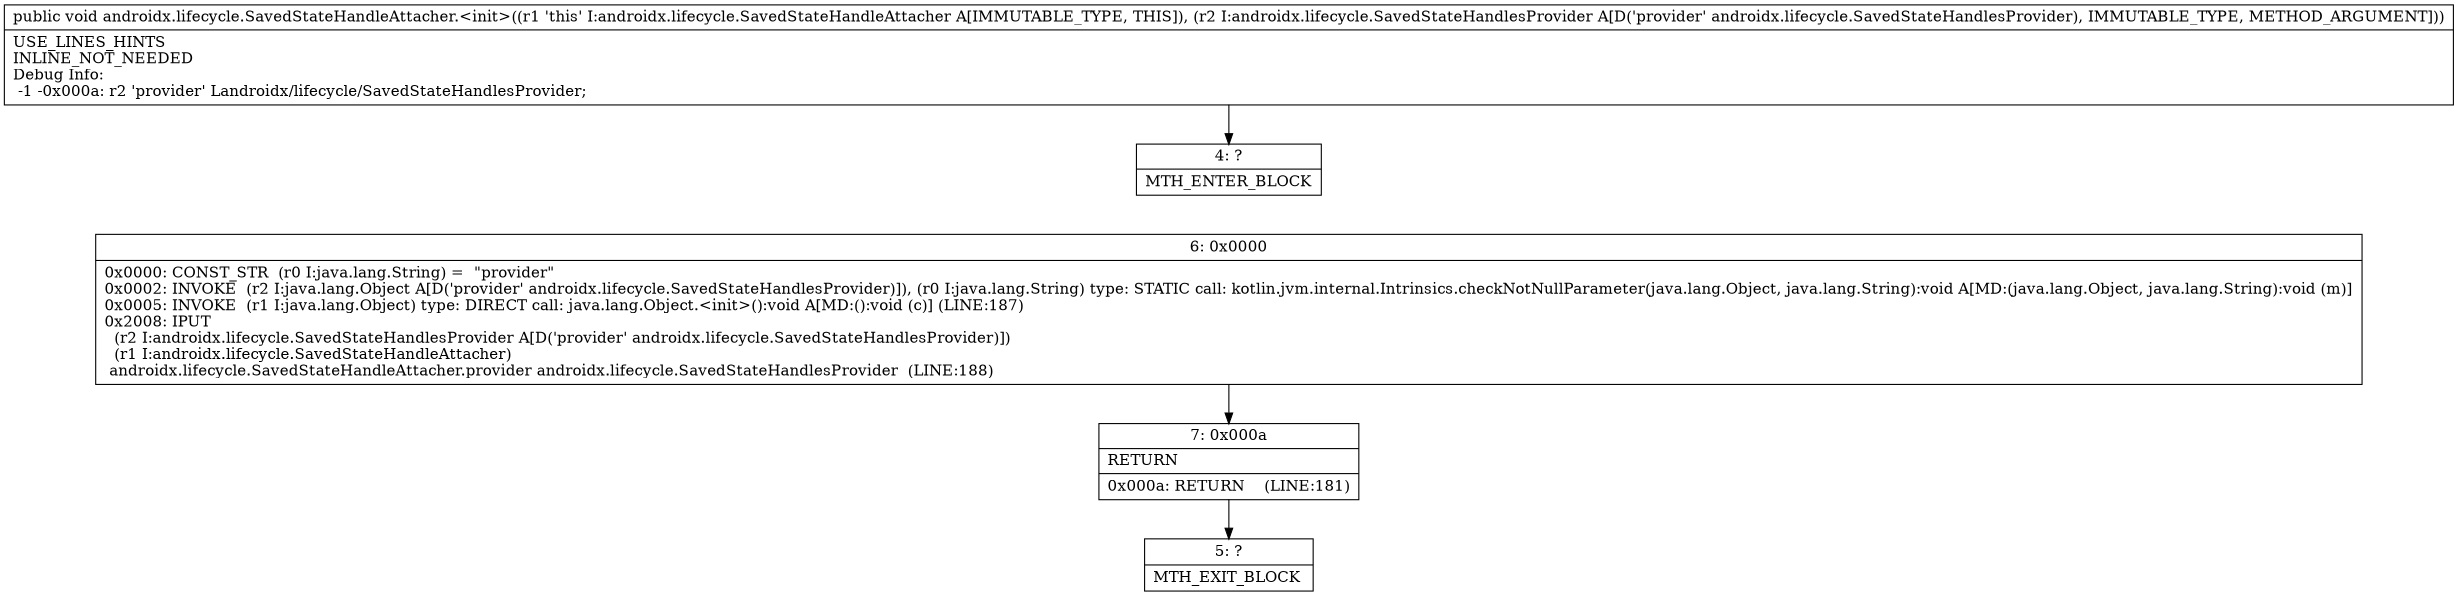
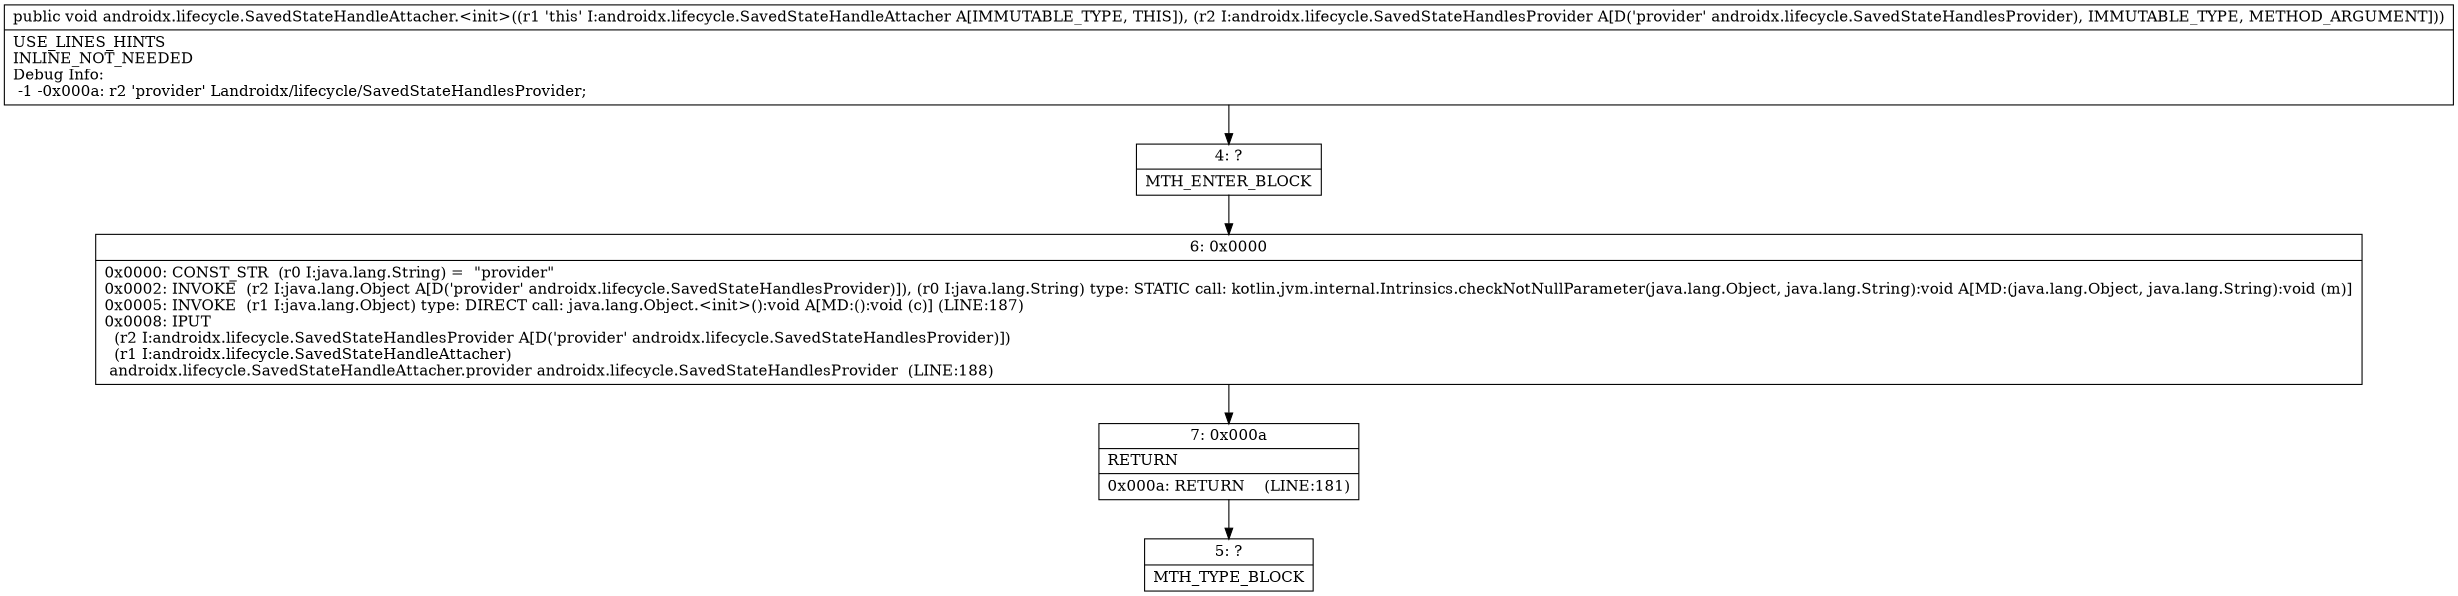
edge "4: ?" -> "6: 0x0000": added
node "6: 0x0000": text "0x2008: IPUT" -> "0x0008: IPUT"
node "5: ?": text "MTH_EXIT_BLOCK" -> "MTH_TYPE_BLOCK"
